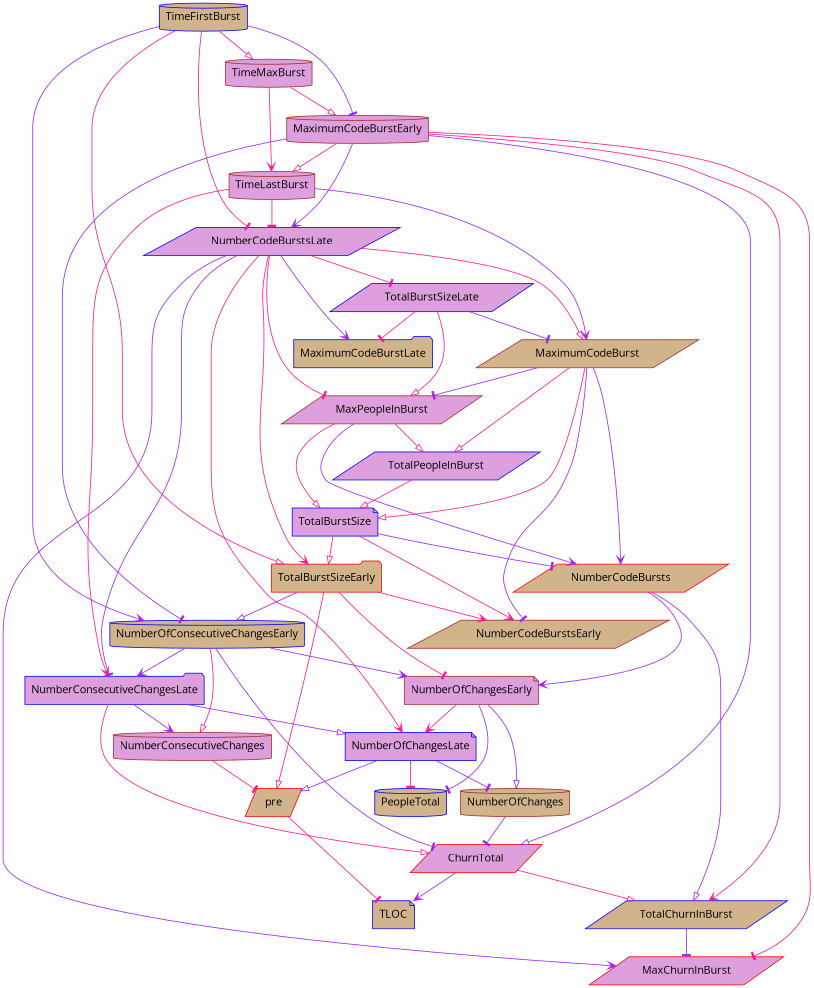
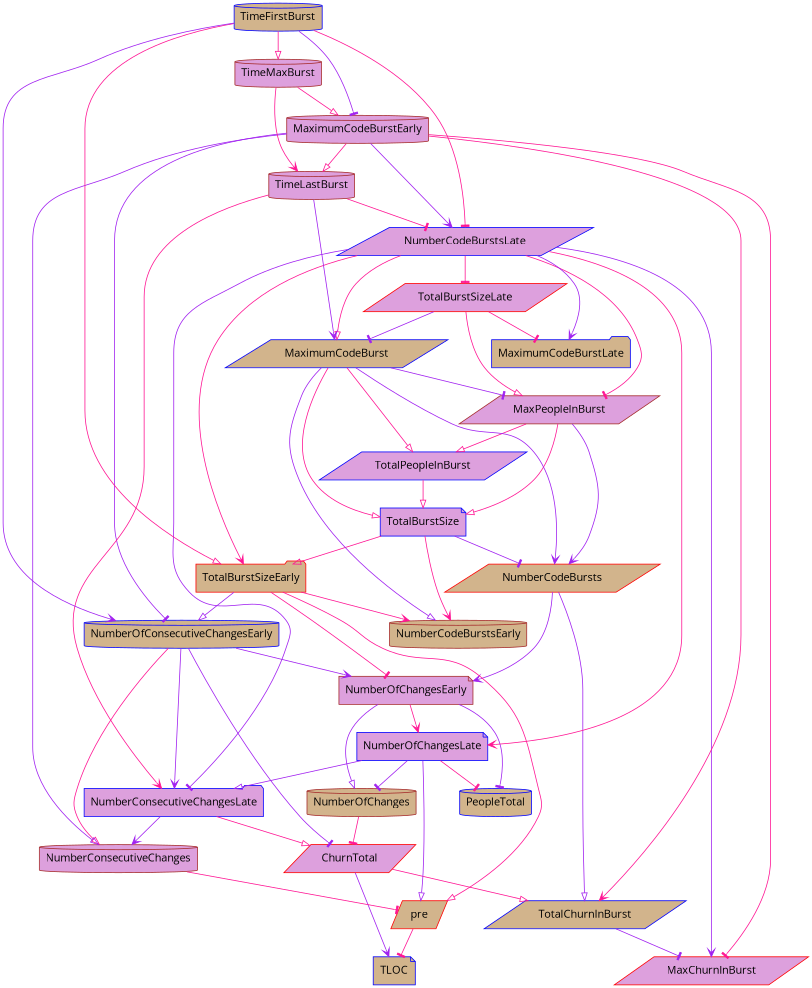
node "TotalBurstSizeLate": color blue -> red
node "MaximumCodeBurst": color brown -> blue
edge "MaximumCodeBurstEarly" -> "ChurnTotal": now "MaximumCodeBurstEarly" -> "NumberConsecutiveChanges"
edge "MaximumCodeBurst" -> "NumberCodeBurstsEarly": arrowhead tee -> onormal
node "NumberCodeBurstsEarly": shape parallelogram -> cylinder
edge "NumberConsecutiveChangesLate" -> "NumberOfChangesLate": reversed
edge "NumberOfChanges" -> "ChurnTotal": color purple -> deeppink
